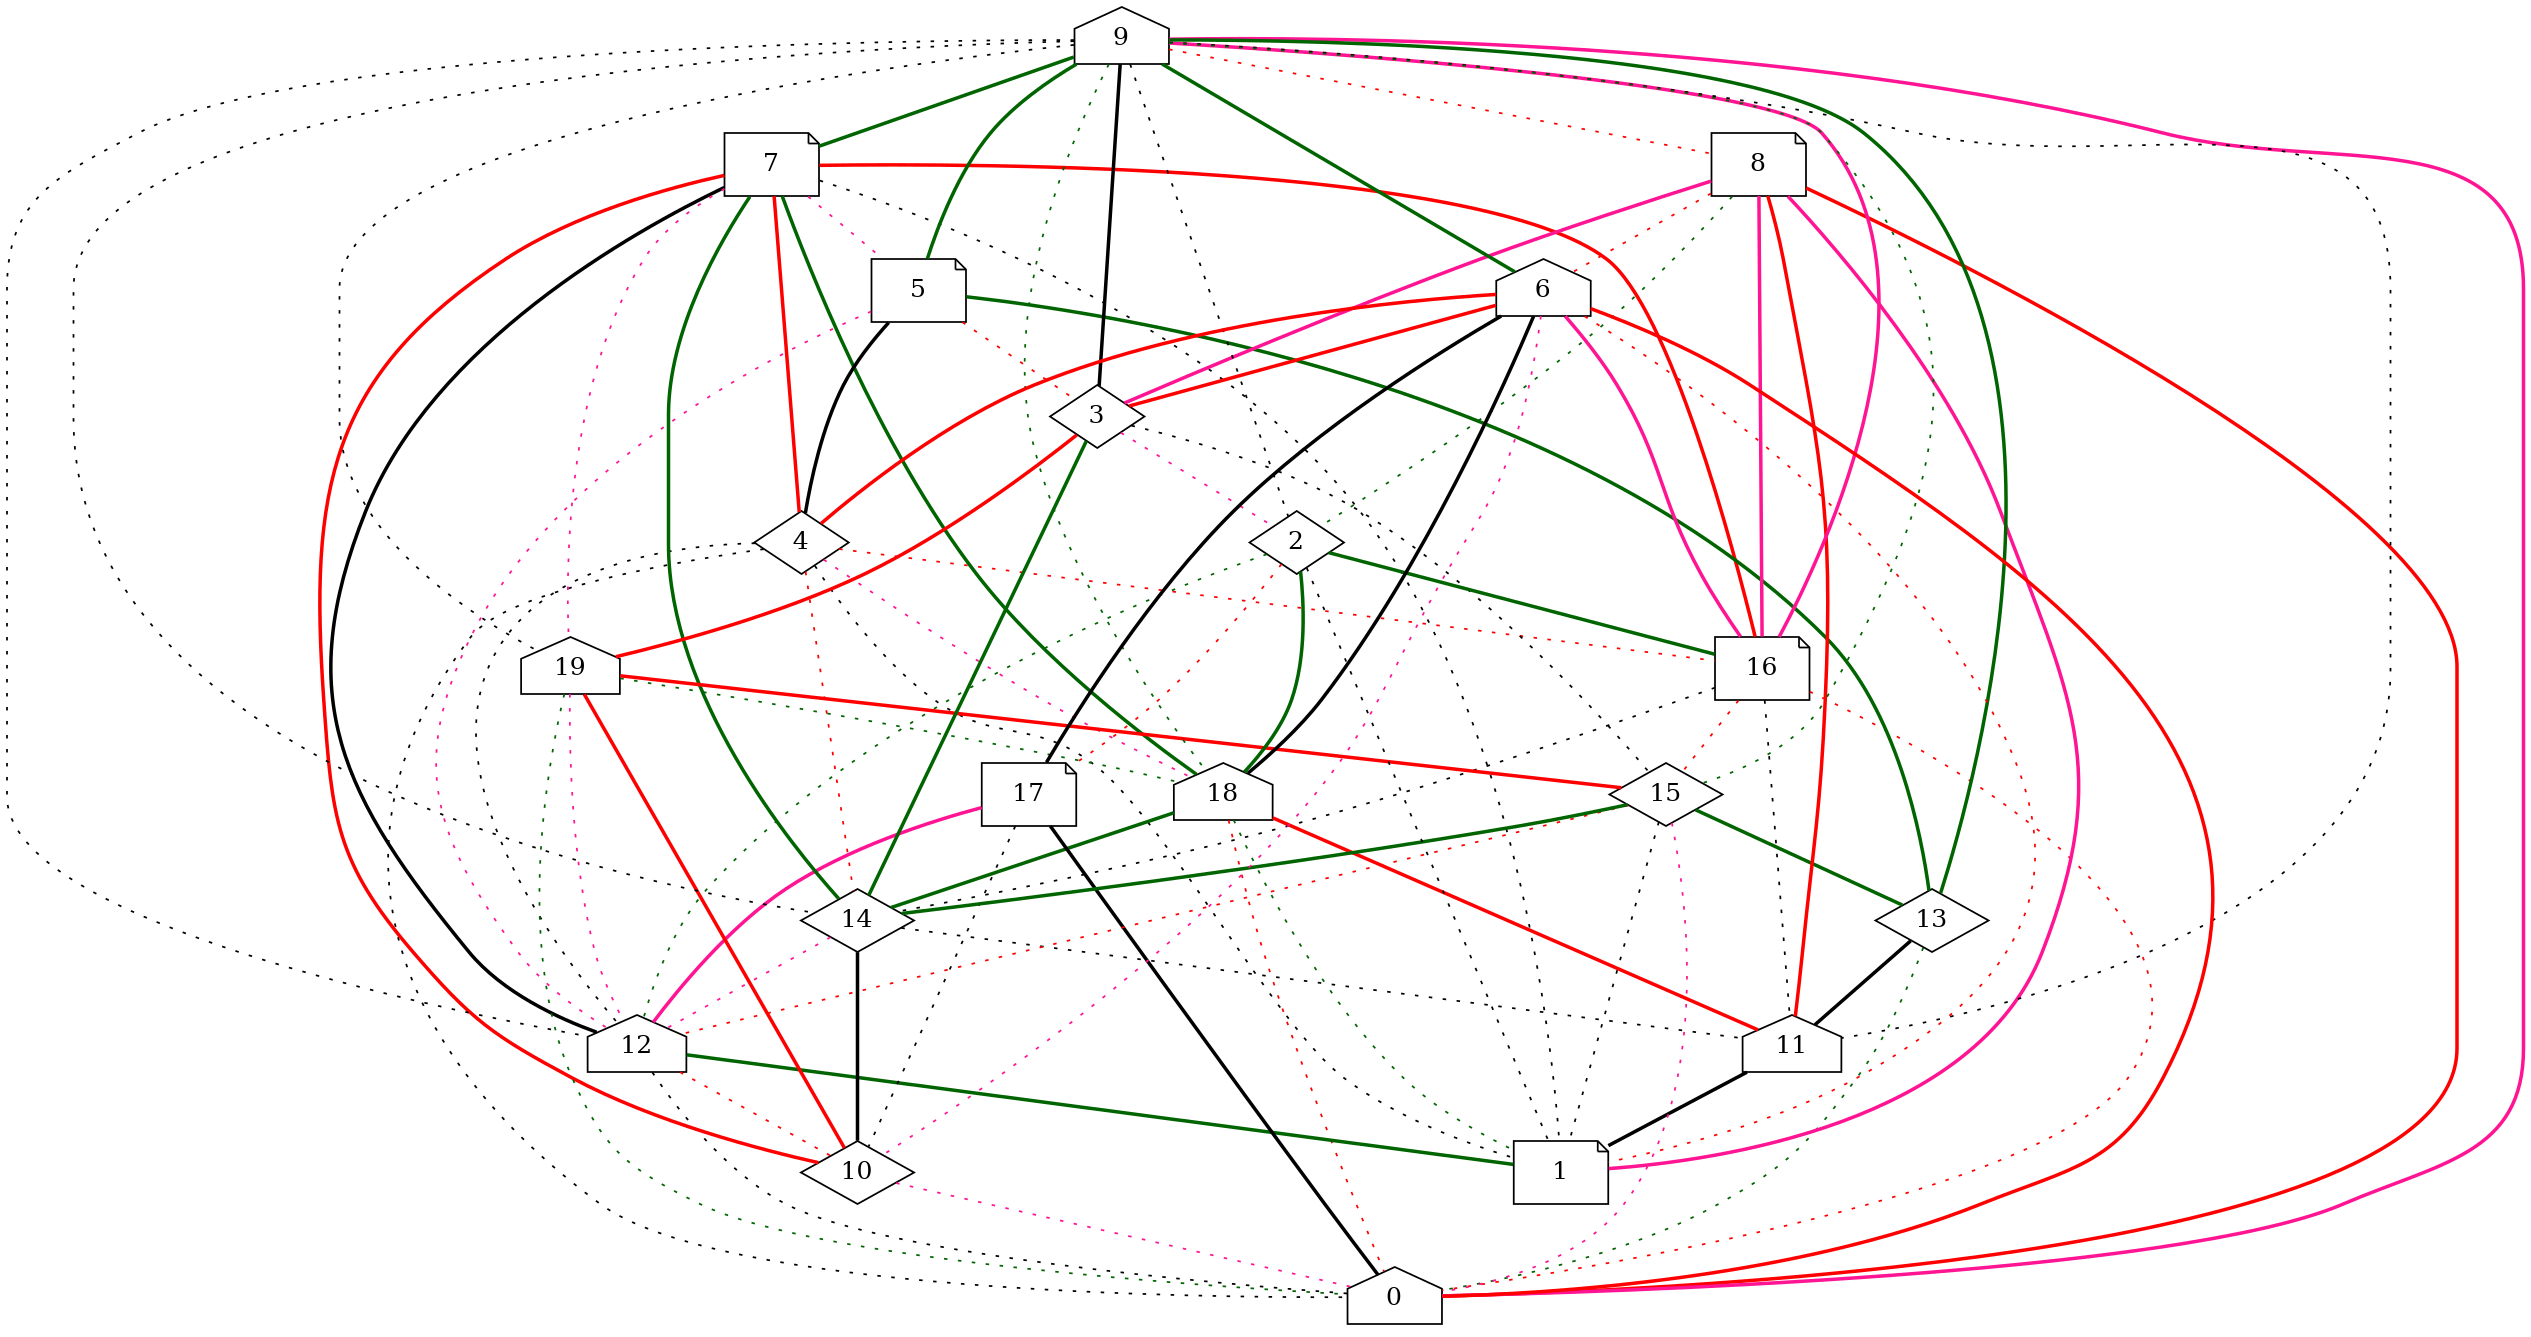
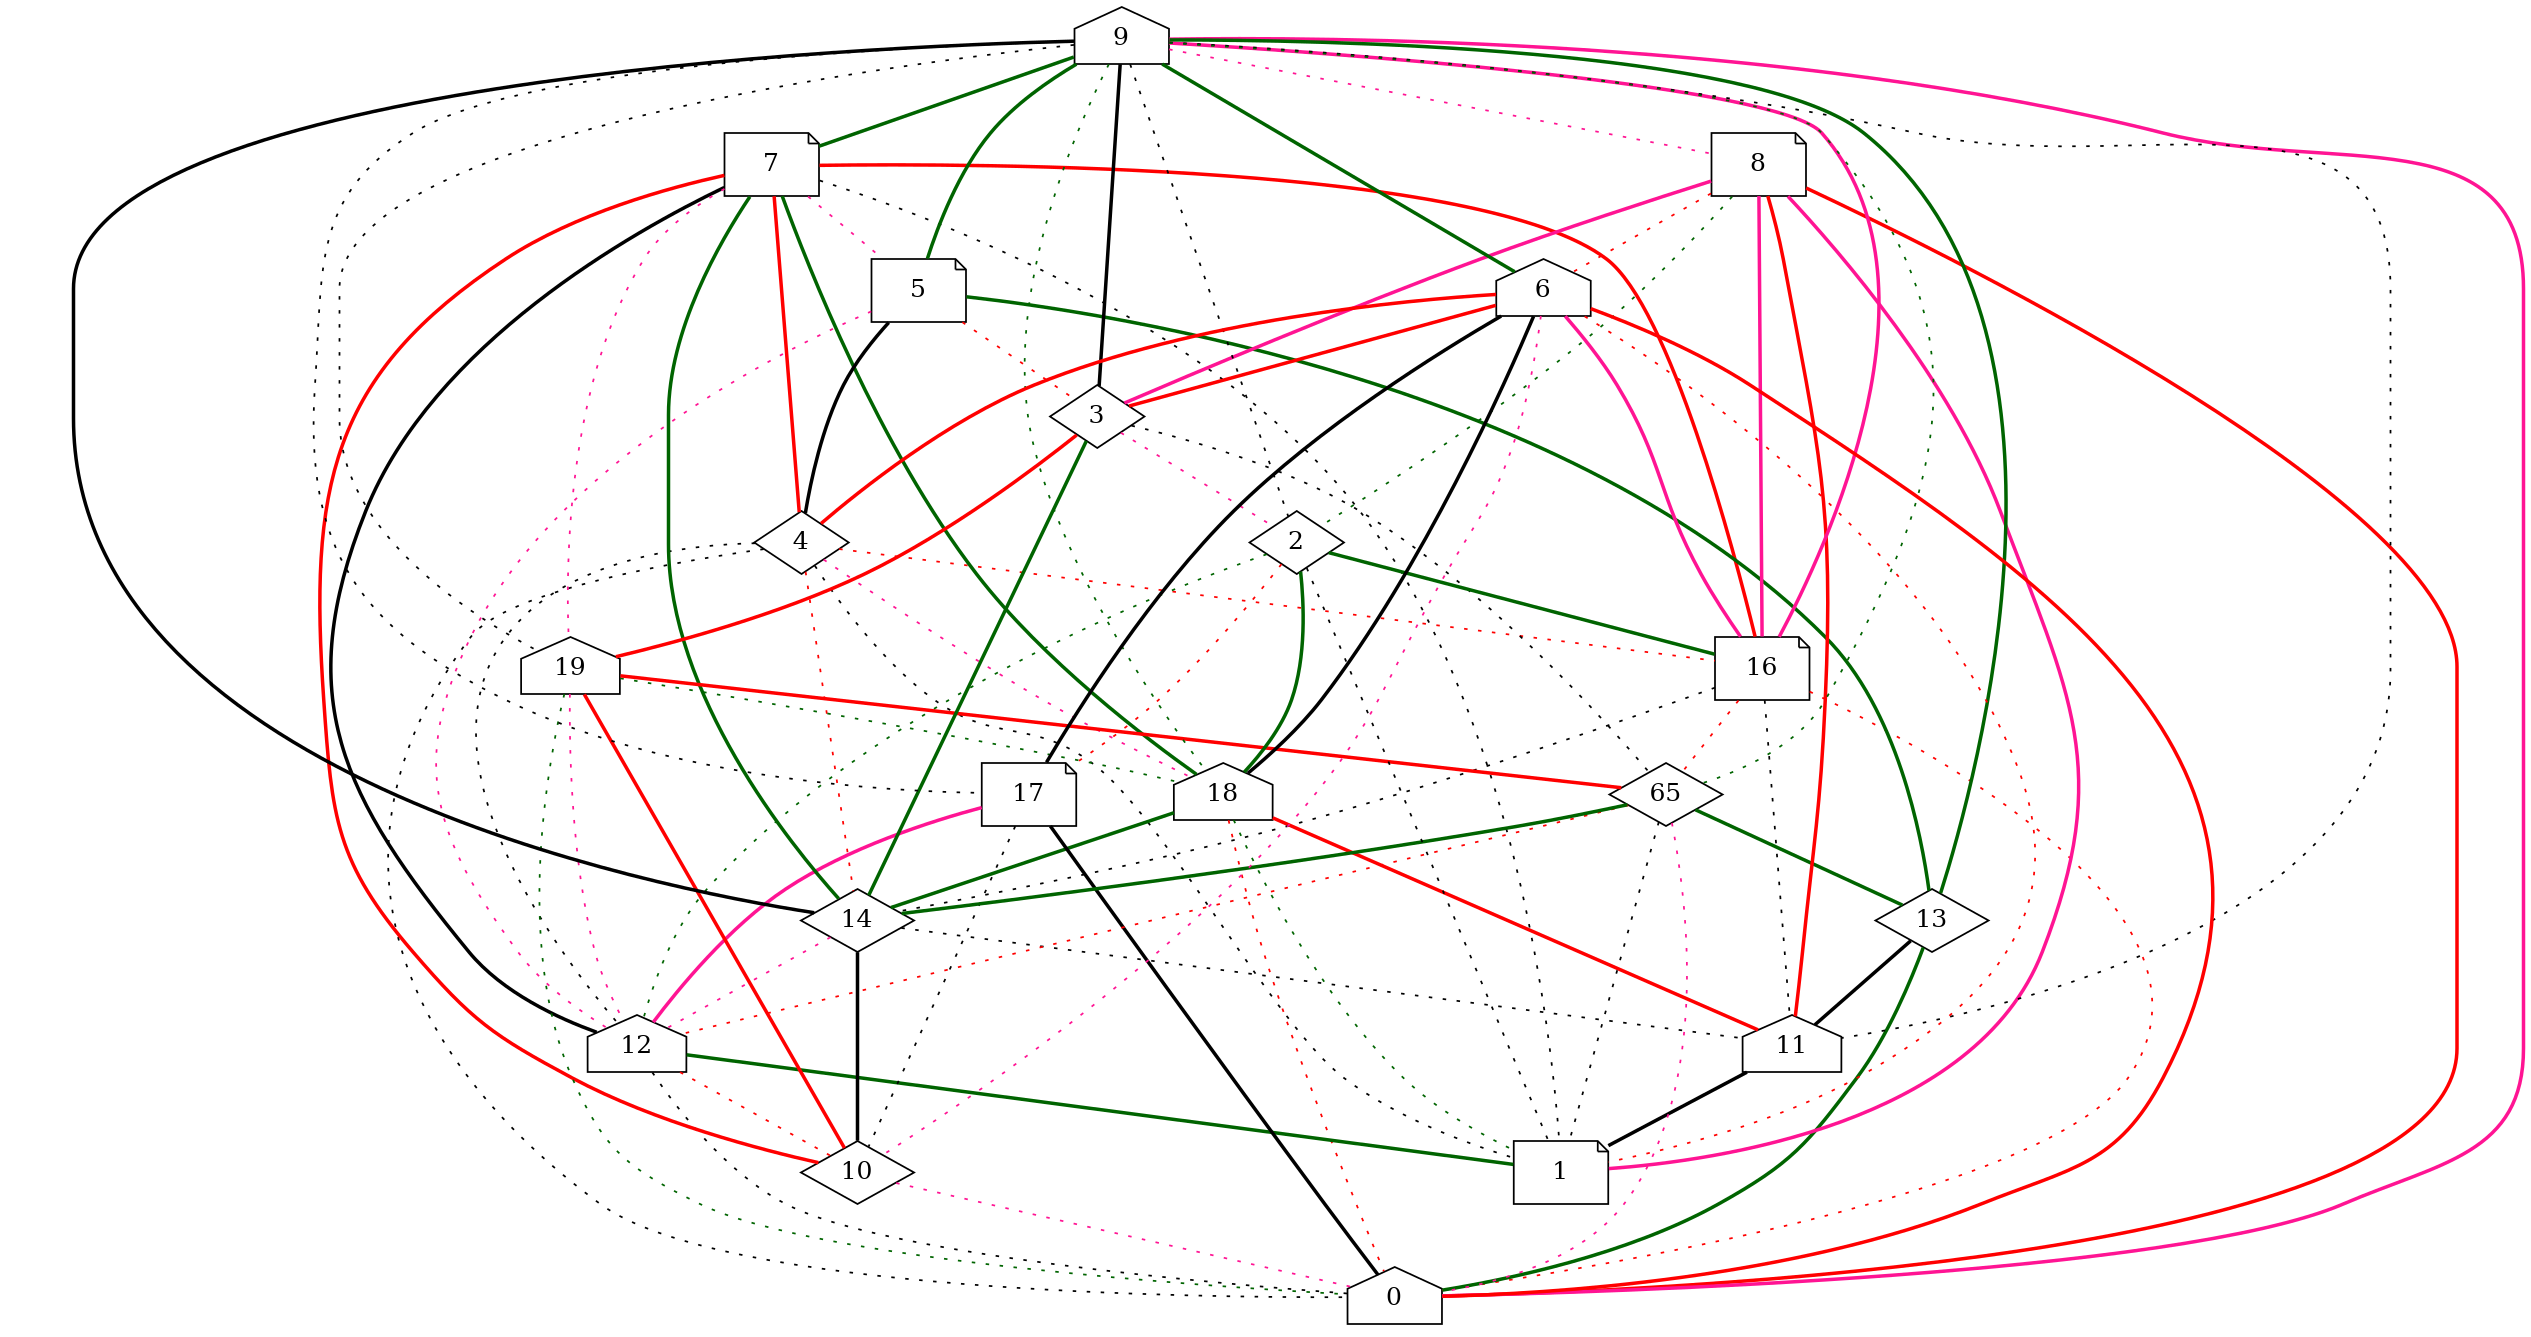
edge "9" -- "8": color red -> deeppink
edge "9" -- "12": now "9" -- "17"
edge "9" -- "14": style dotted -> bold
node "15": label "15" -> "65"
edge "13" -- "0": style dotted -> bold
